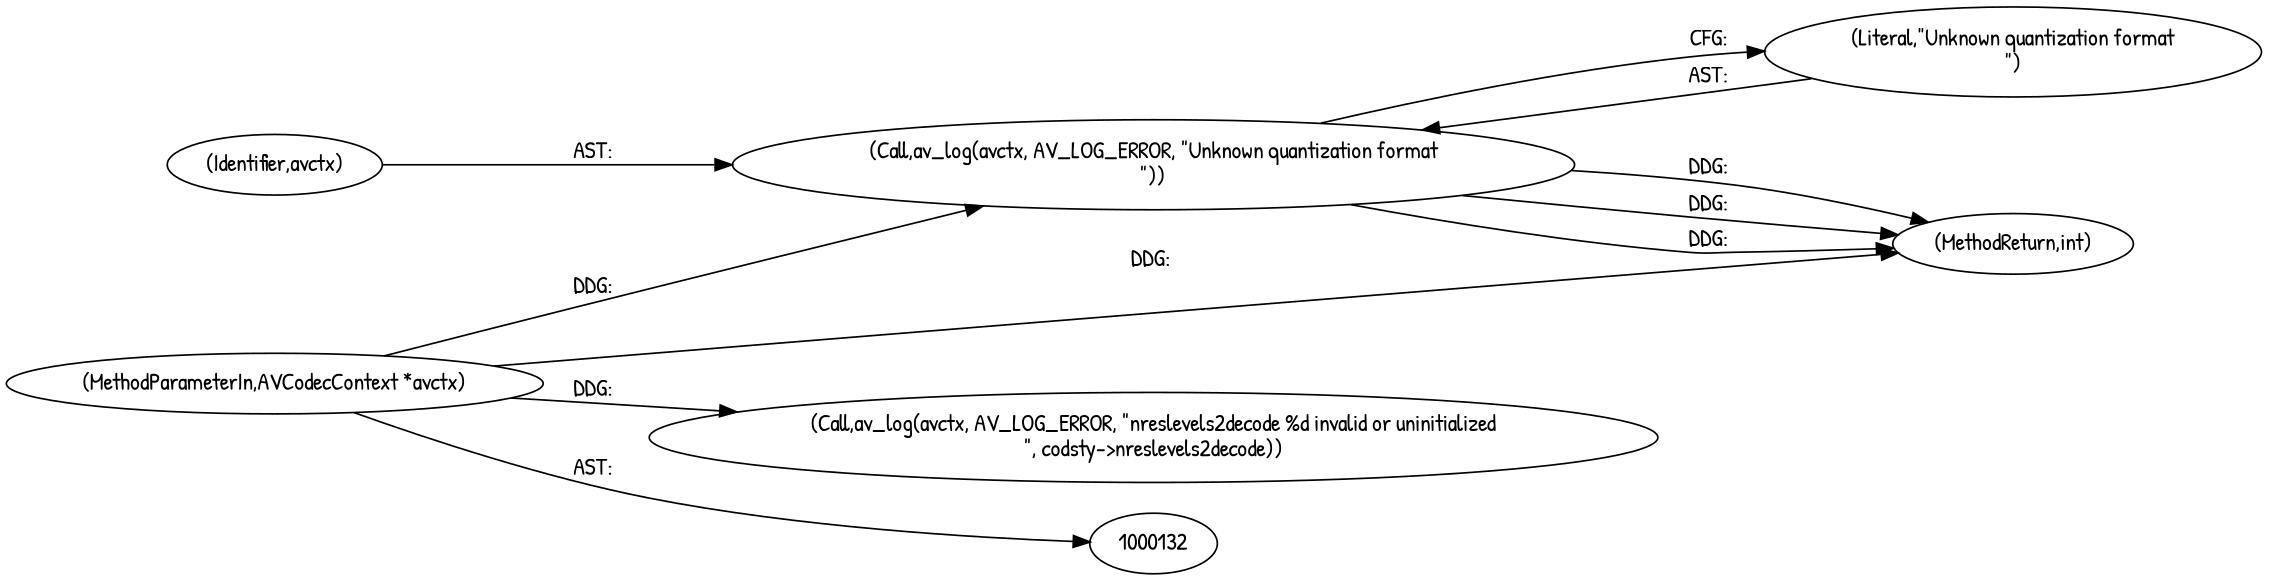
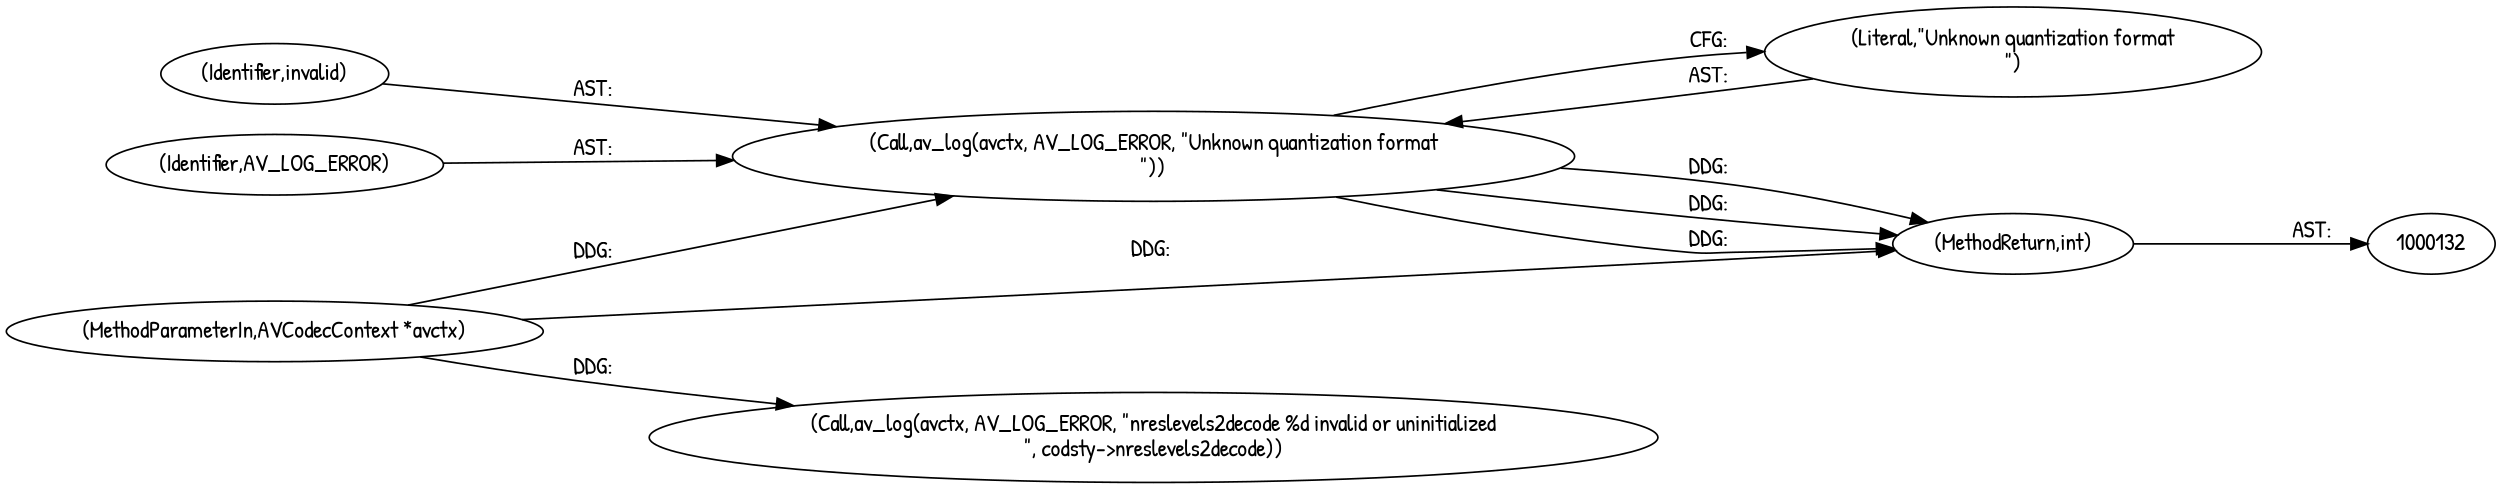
node "(Identifier,AV_LOG_ERROR)": added
node "(Identifier,avctx)": label "(Identifier,avctx)" -> "(Identifier,invalid)"
edge "(MethodParameterIn,AVCodecContext *avctx)" -> "1000132": now "(MethodReturn,int)" -> "1000132"
